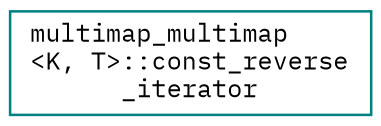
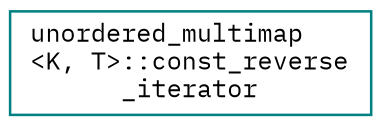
node "multimap_multimap <K, T>::const_reverse _iterator": label "multimap_multimap <K, T>::const_reverse _iterator" -> "unordered_multimap <K, T>::const_reverse _iterator"
